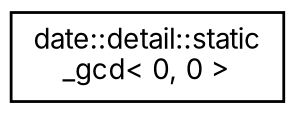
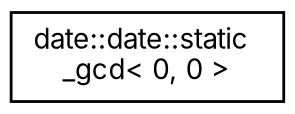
node "date::detail::static _gcd< 0, 0 >": label "date::detail::static _gcd< 0, 0 >" -> "date::date::static _gcd< 0, 0 >"
